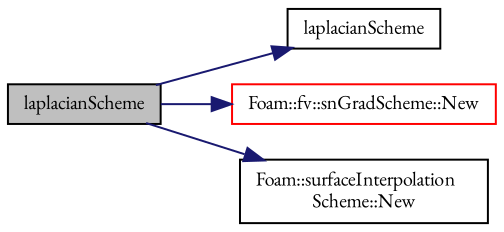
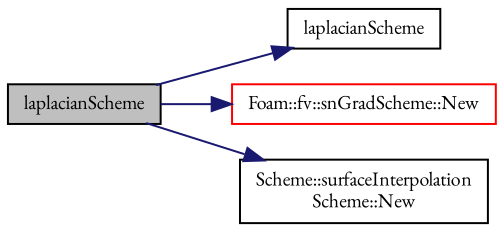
node "Foam::surfaceInterpolation Scheme::New": label "Foam::surfaceInterpolation Scheme::New" -> "Scheme::surfaceInterpolation Scheme::New"
